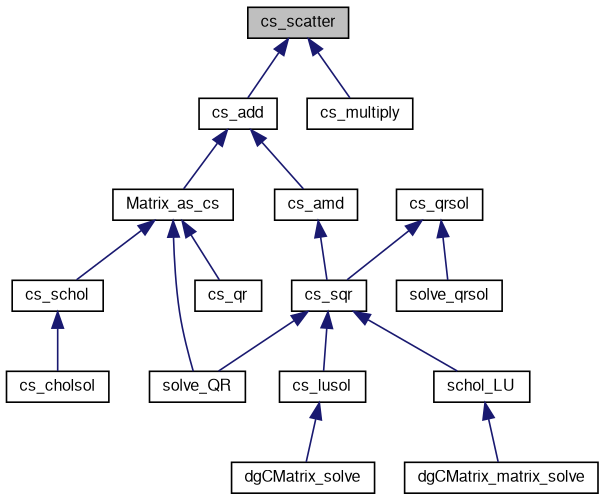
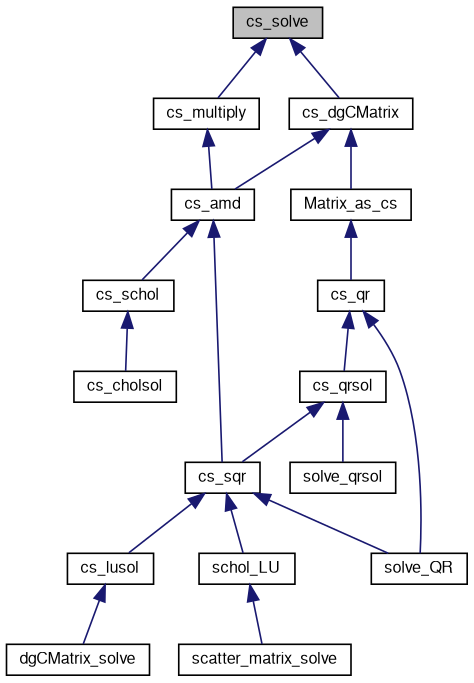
node "cs_scatter": label "cs_scatter" -> "cs_solve"
node "cs_add": label "cs_add" -> "cs_dgCMatrix"
edge "cs_amd" -> "cs_multiply": added
edge "cs_schol" -> "Matrix_as_cs": now "cs_schol" -> "cs_amd"
edge "solve_QR" -> "Matrix_as_cs": now "solve_QR" -> "cs_qr"
edge "cs_qrsol" -> "cs_qr": added
node "dgCMatrix_matrix_solve": label "dgCMatrix_matrix_solve" -> "scatter_matrix_solve"
